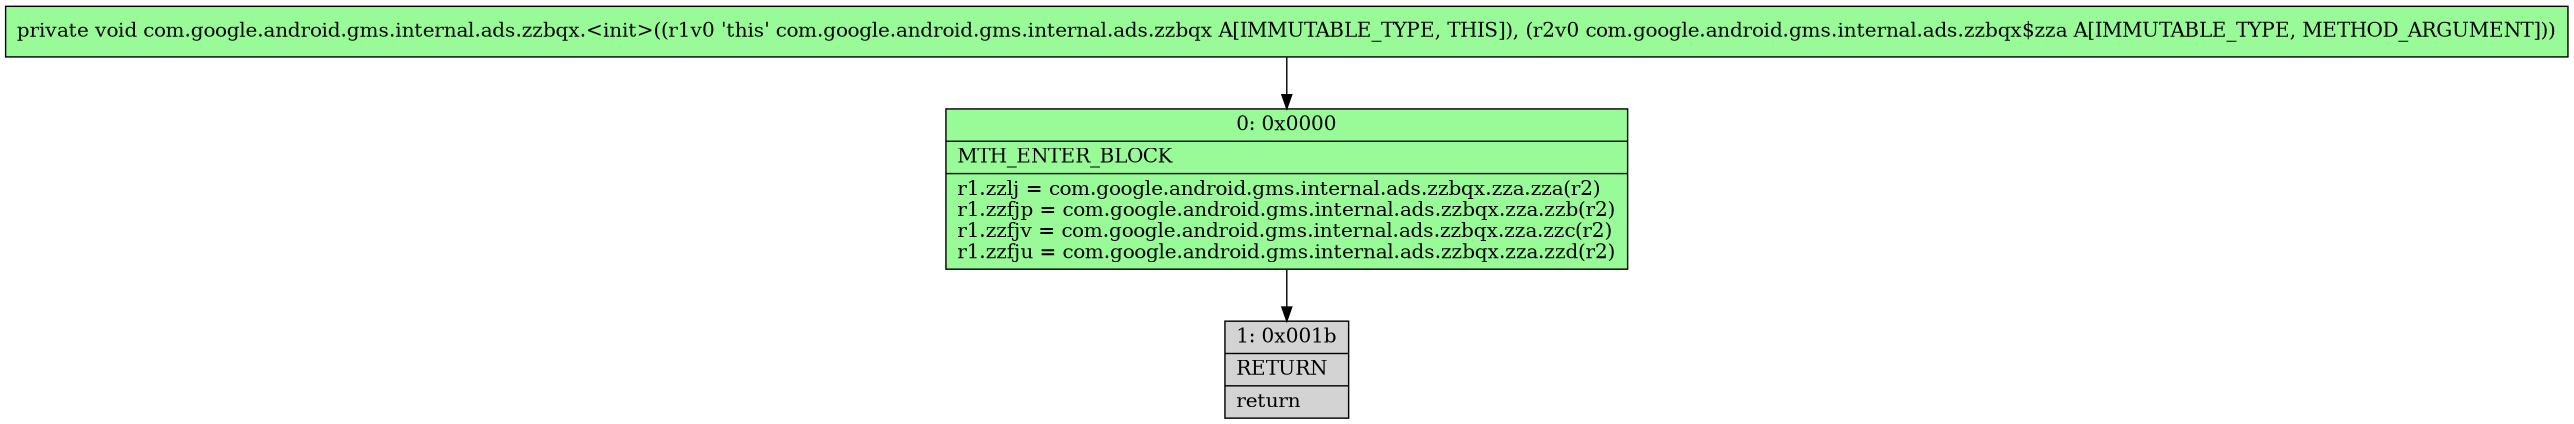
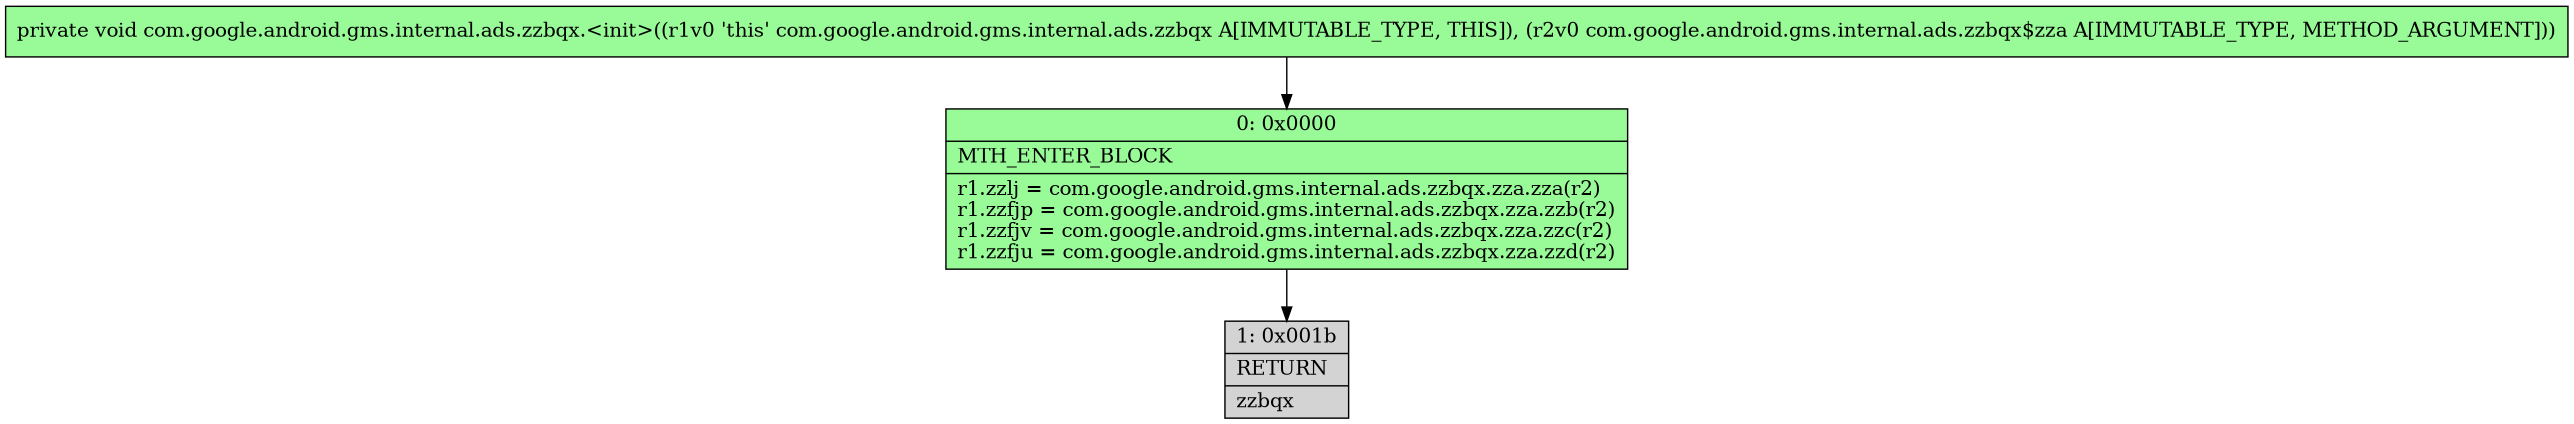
node "1: 0x001b": text "return" -> "zzbqx"
